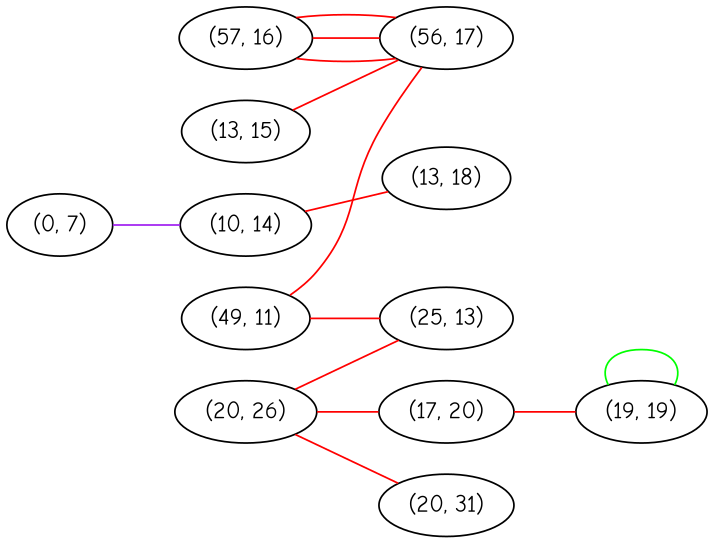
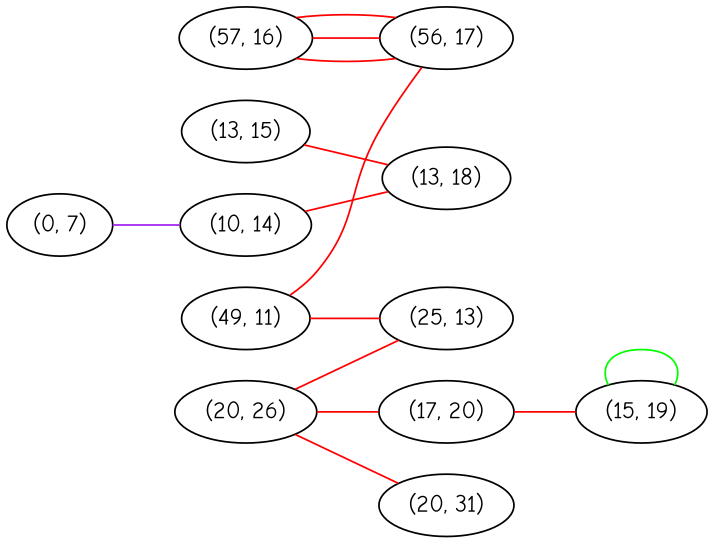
edge "(56, 17)" -- "(13, 15)": now "(13, 18)" -- "(13, 15)"
node "(19, 19)": label "(19, 19)" -> "(15, 19)"
